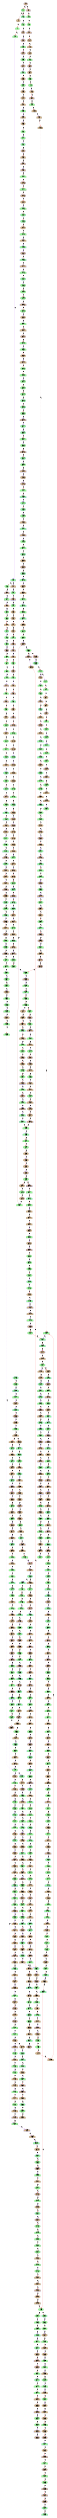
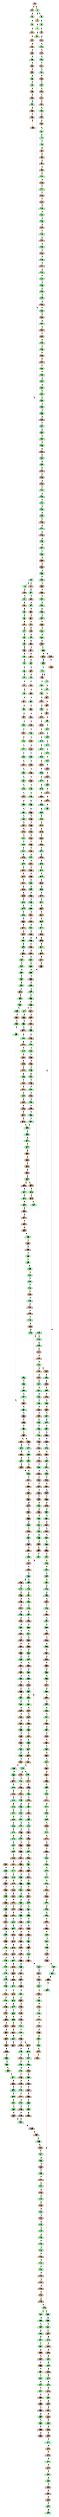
edge "S299" -> "S307": now "S299" -> "S306"
